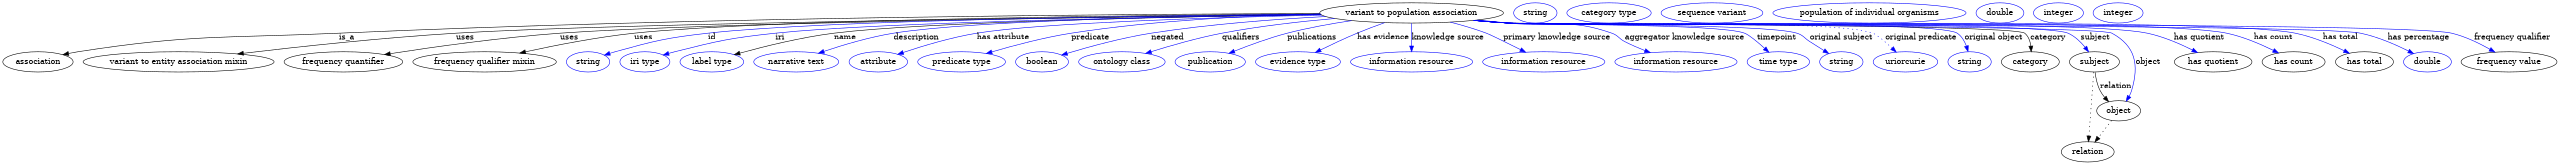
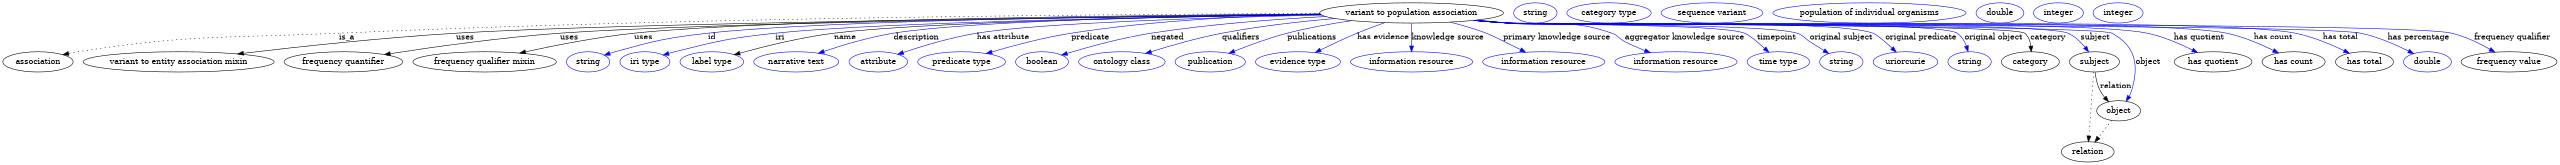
edge "variant to population association" -> "association": style solid -> dotted
edge "variant to population association" -> "uriorcurie": style dotted -> solid
